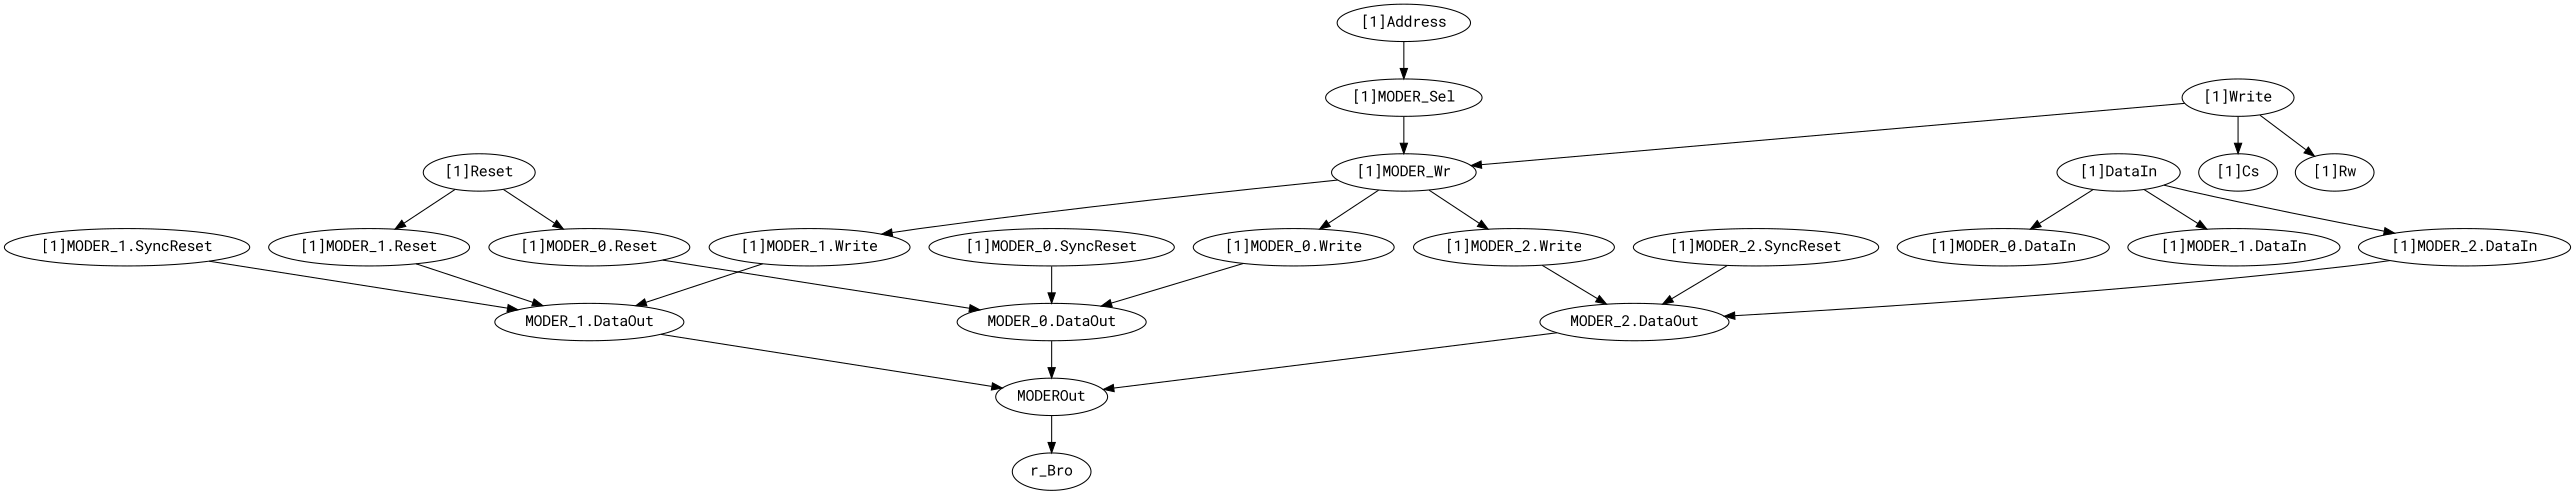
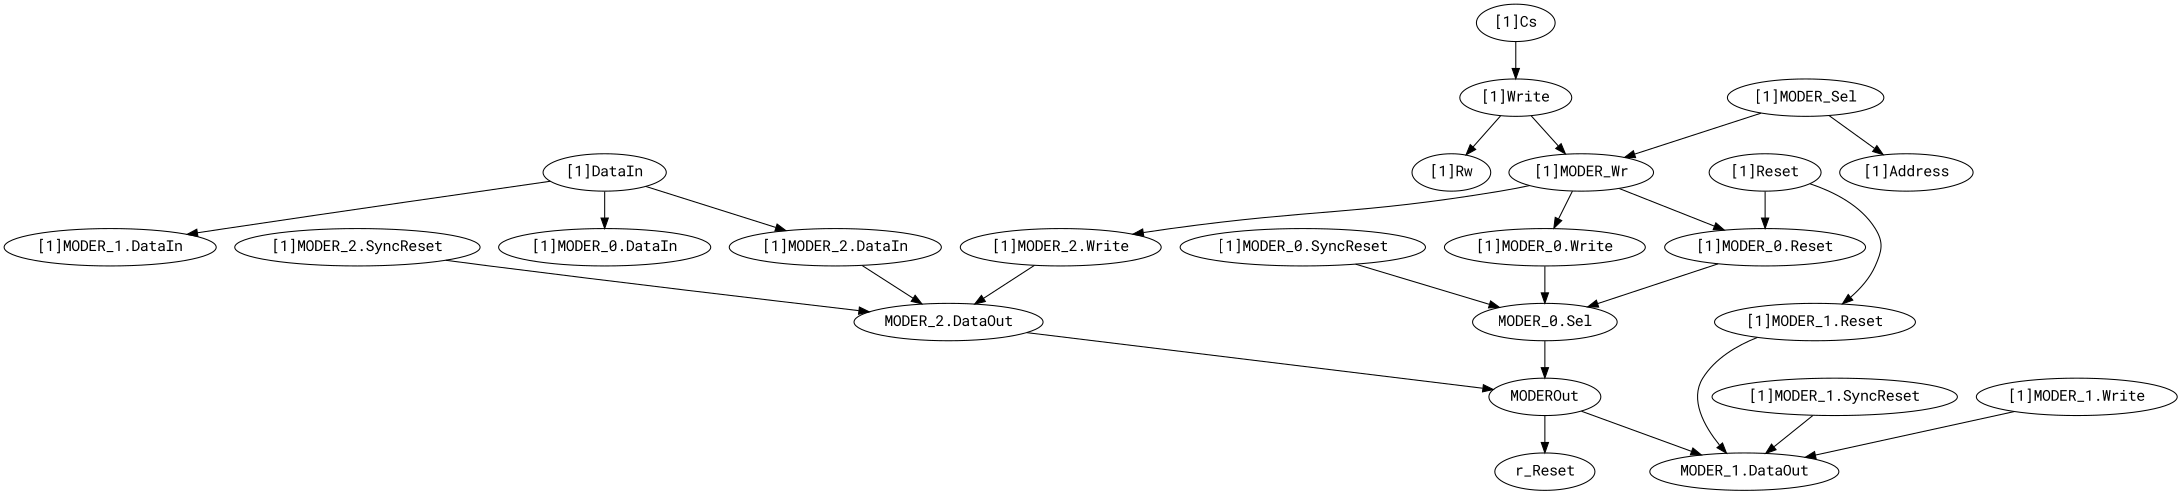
edge "[1]Address" -> "[1]MODER_Sel": reversed
edge "[1]Write" -> "[1]Cs": reversed
edge "[1]MODER_Wr" -> "[1]MODER_1.Write": now "[1]MODER_Wr" -> "[1]MODER_0.Reset"
node "MODER_0.DataOut": label "MODER_0.DataOut" -> "MODER_0.Sel"
edge "MODER_1.DataOut" -> "MODEROut": reversed
node "r_Bro": label "r_Bro" -> "r_Reset"
